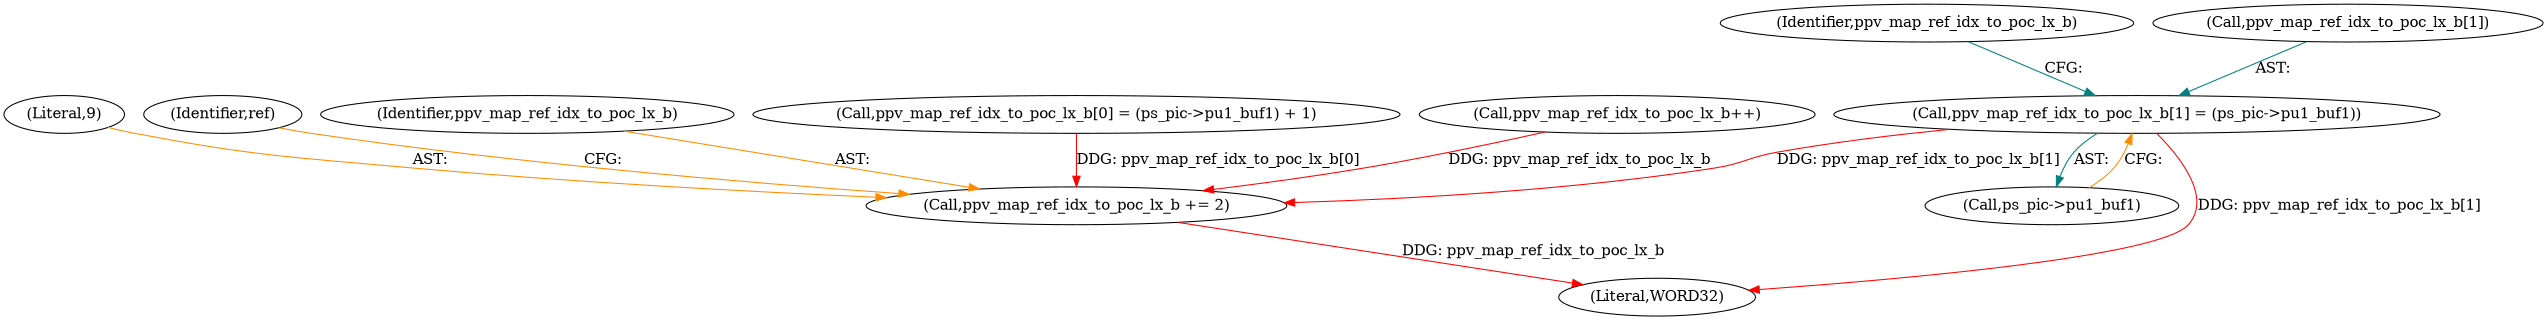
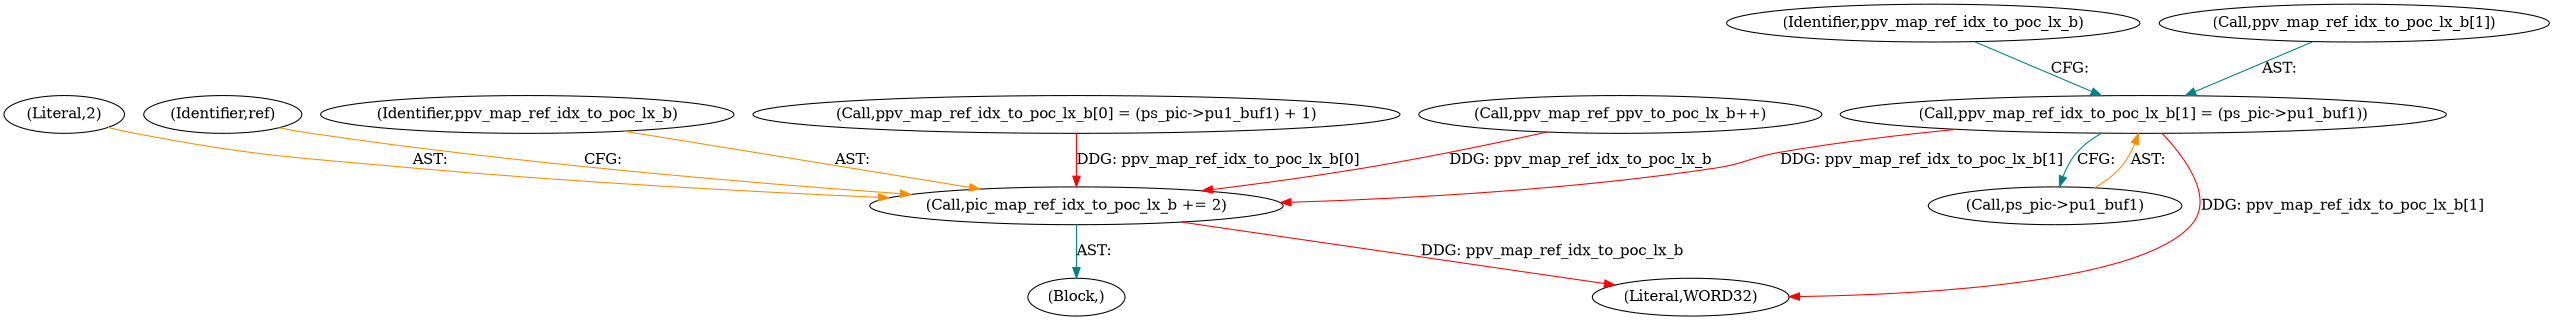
node "(Literal,9)": label "(Literal,9)" -> "(Literal,2)"
node "(Call,ppv_map_ref_idx_to_poc_lx_b++)": label "(Call,ppv_map_ref_idx_to_poc_lx_b++)" -> "(Call,ppv_map_ref_ppv_to_poc_lx_b++)"
edge "(Call,ppv_map_ref_idx_to_poc_lx_b[1] = (ps_pic->pu1_buf1))" -> "(Call,ps_pic->pu1_buf1)": label "AST: " -> "CFG: "
edge "(Call,ps_pic->pu1_buf1)" -> "(Call,ppv_map_ref_idx_to_poc_lx_b[1] = (ps_pic->pu1_buf1))": label "CFG: " -> "AST: "
node "(Call,ppv_map_ref_idx_to_poc_lx_b += 2)": label "(Call,ppv_map_ref_idx_to_poc_lx_b += 2)" -> "(Call,pic_map_ref_idx_to_poc_lx_b += 2)"
node "(Block,)": added
